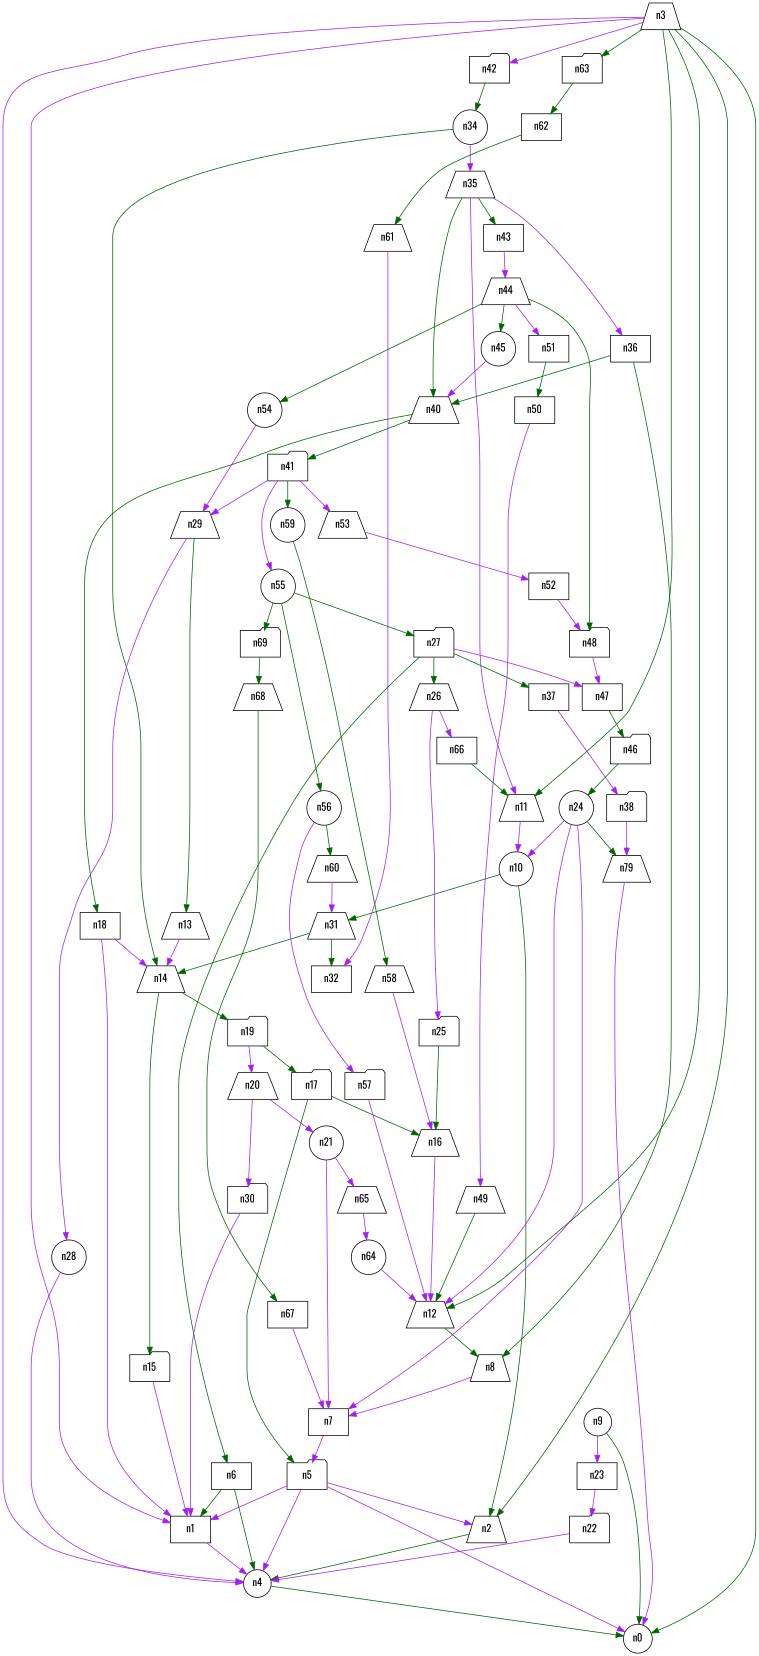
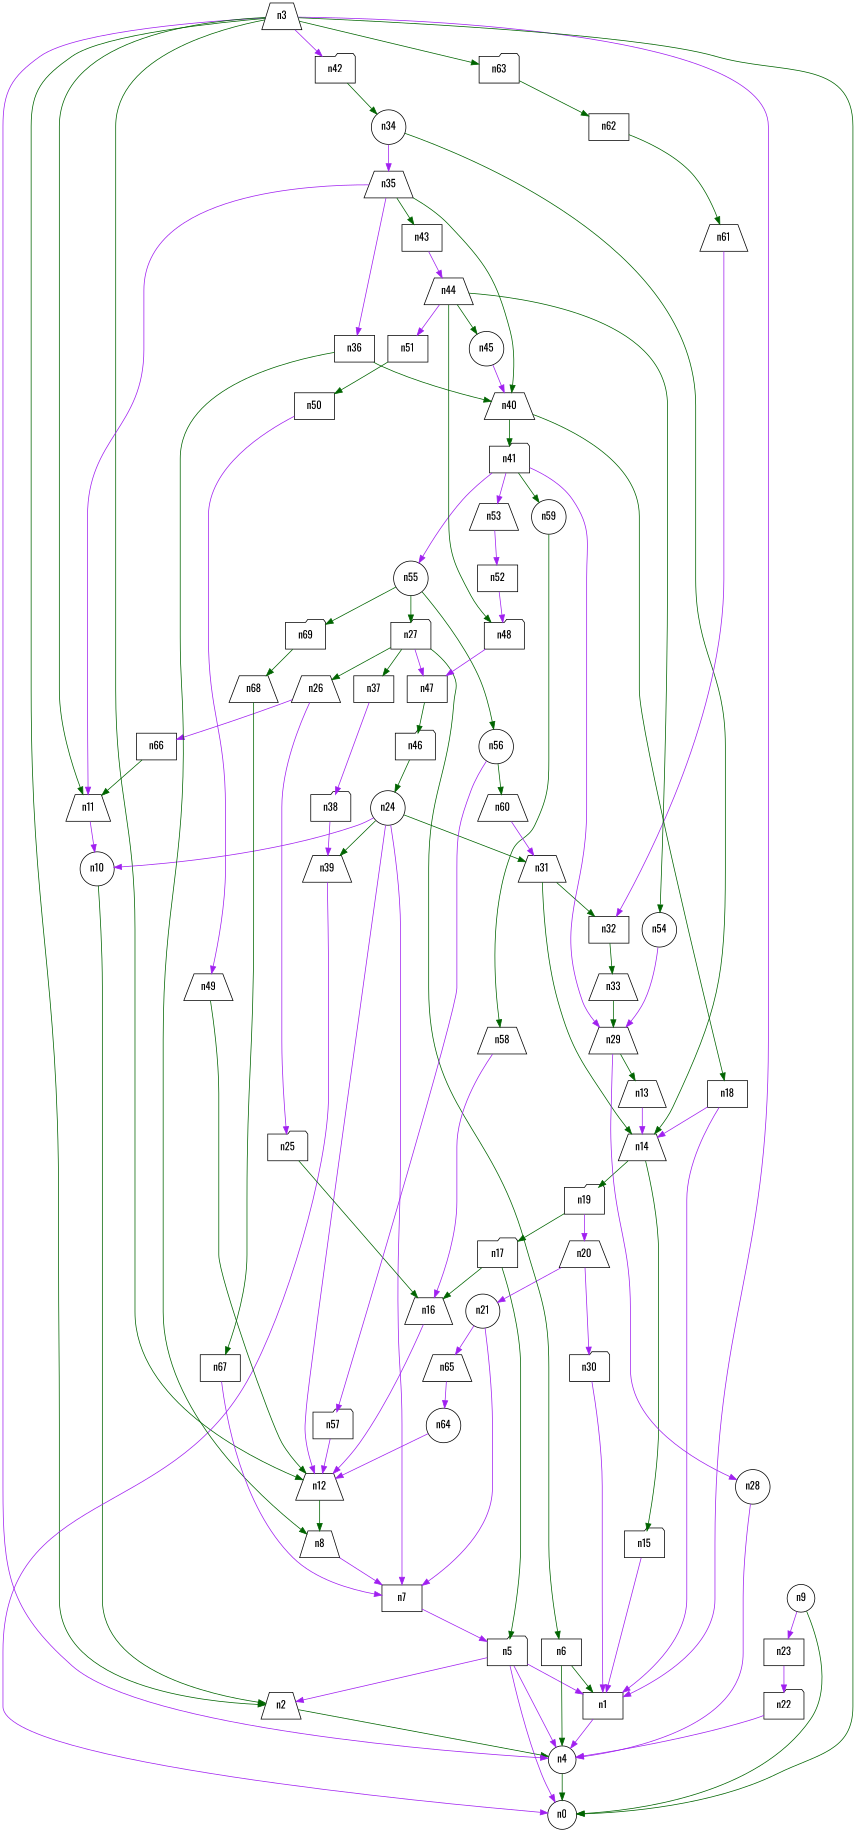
node "n79": label "n79" -> "n39"
edge "n10" -> "n31": now "n24" -> "n31"
node "n33": added
